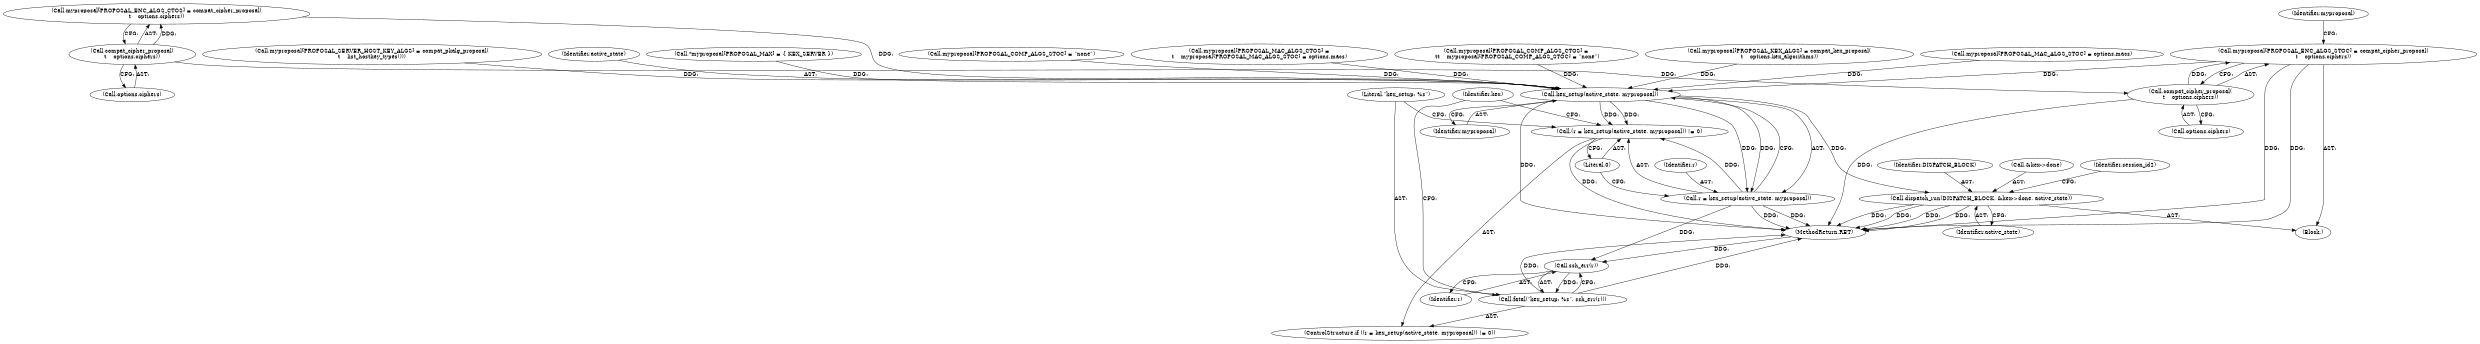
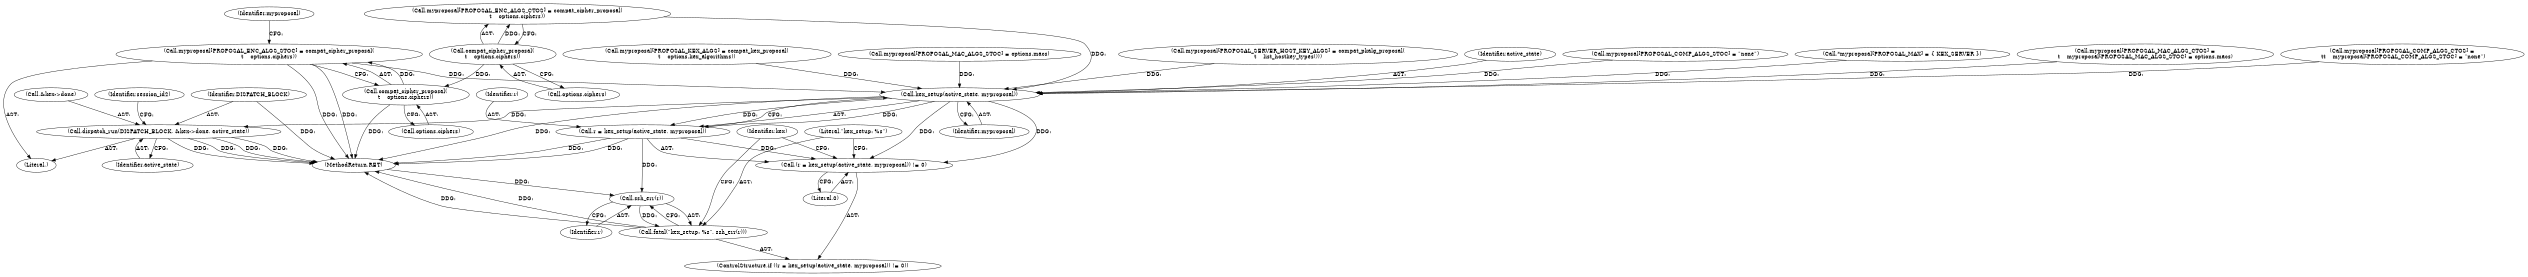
edge "(Literal,0)" -> "(Call,r = kex_setup(active_state, myproposal))": removed, label "CFG:"
edge "(Call,(r = kex_setup(active_state, myproposal)) != 0)" -> "(MethodReturn,RET)": now "(Identifier,DISPATCH_BLOCK)" -> "(MethodReturn,RET)"
node "(Block,)": label "(Block,)" -> "(Literal,)"
